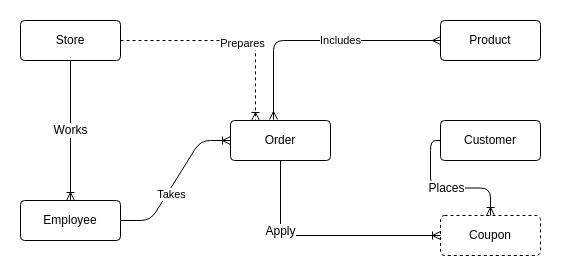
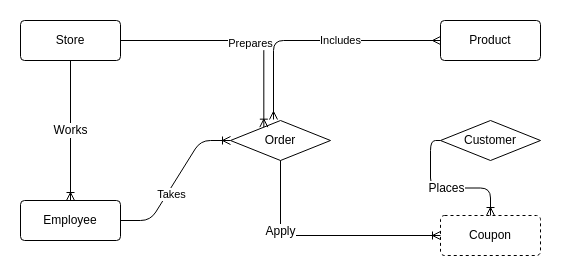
edge "Store" -> "Order": style dashed -> solid
node "Order": shape rounded rectangle -> diamond
node "Customer": shape rounded rectangle -> diamond
